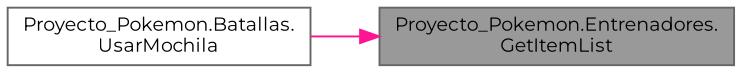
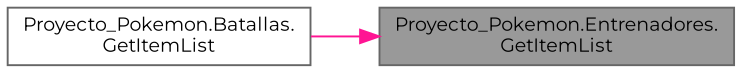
node "Proyecto_Pokemon.Batallas. UsarMochila": label "Proyecto_Pokemon.Batallas. UsarMochila" -> "Proyecto_Pokemon.Batallas. GetItemList"
